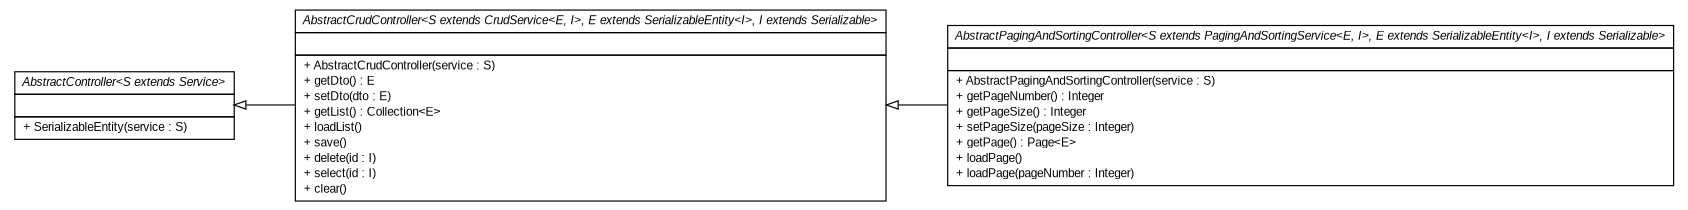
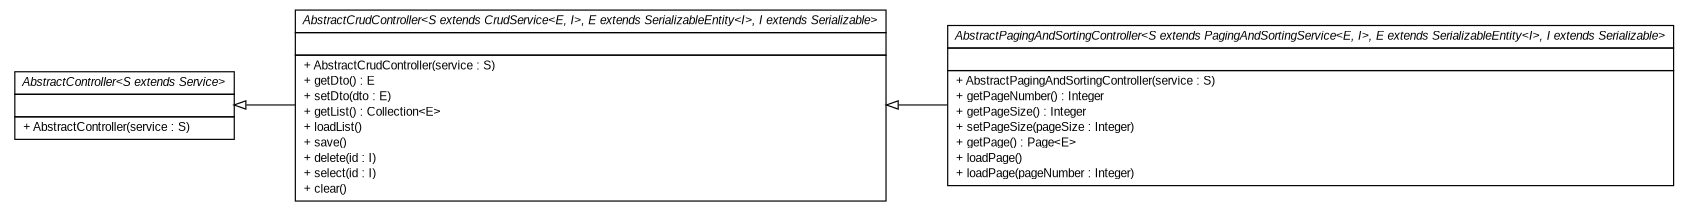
node "AbstractController<S extends Service>": text "+ SerializableEntity(service : S)" -> "+ AbstractController(service : S)"
